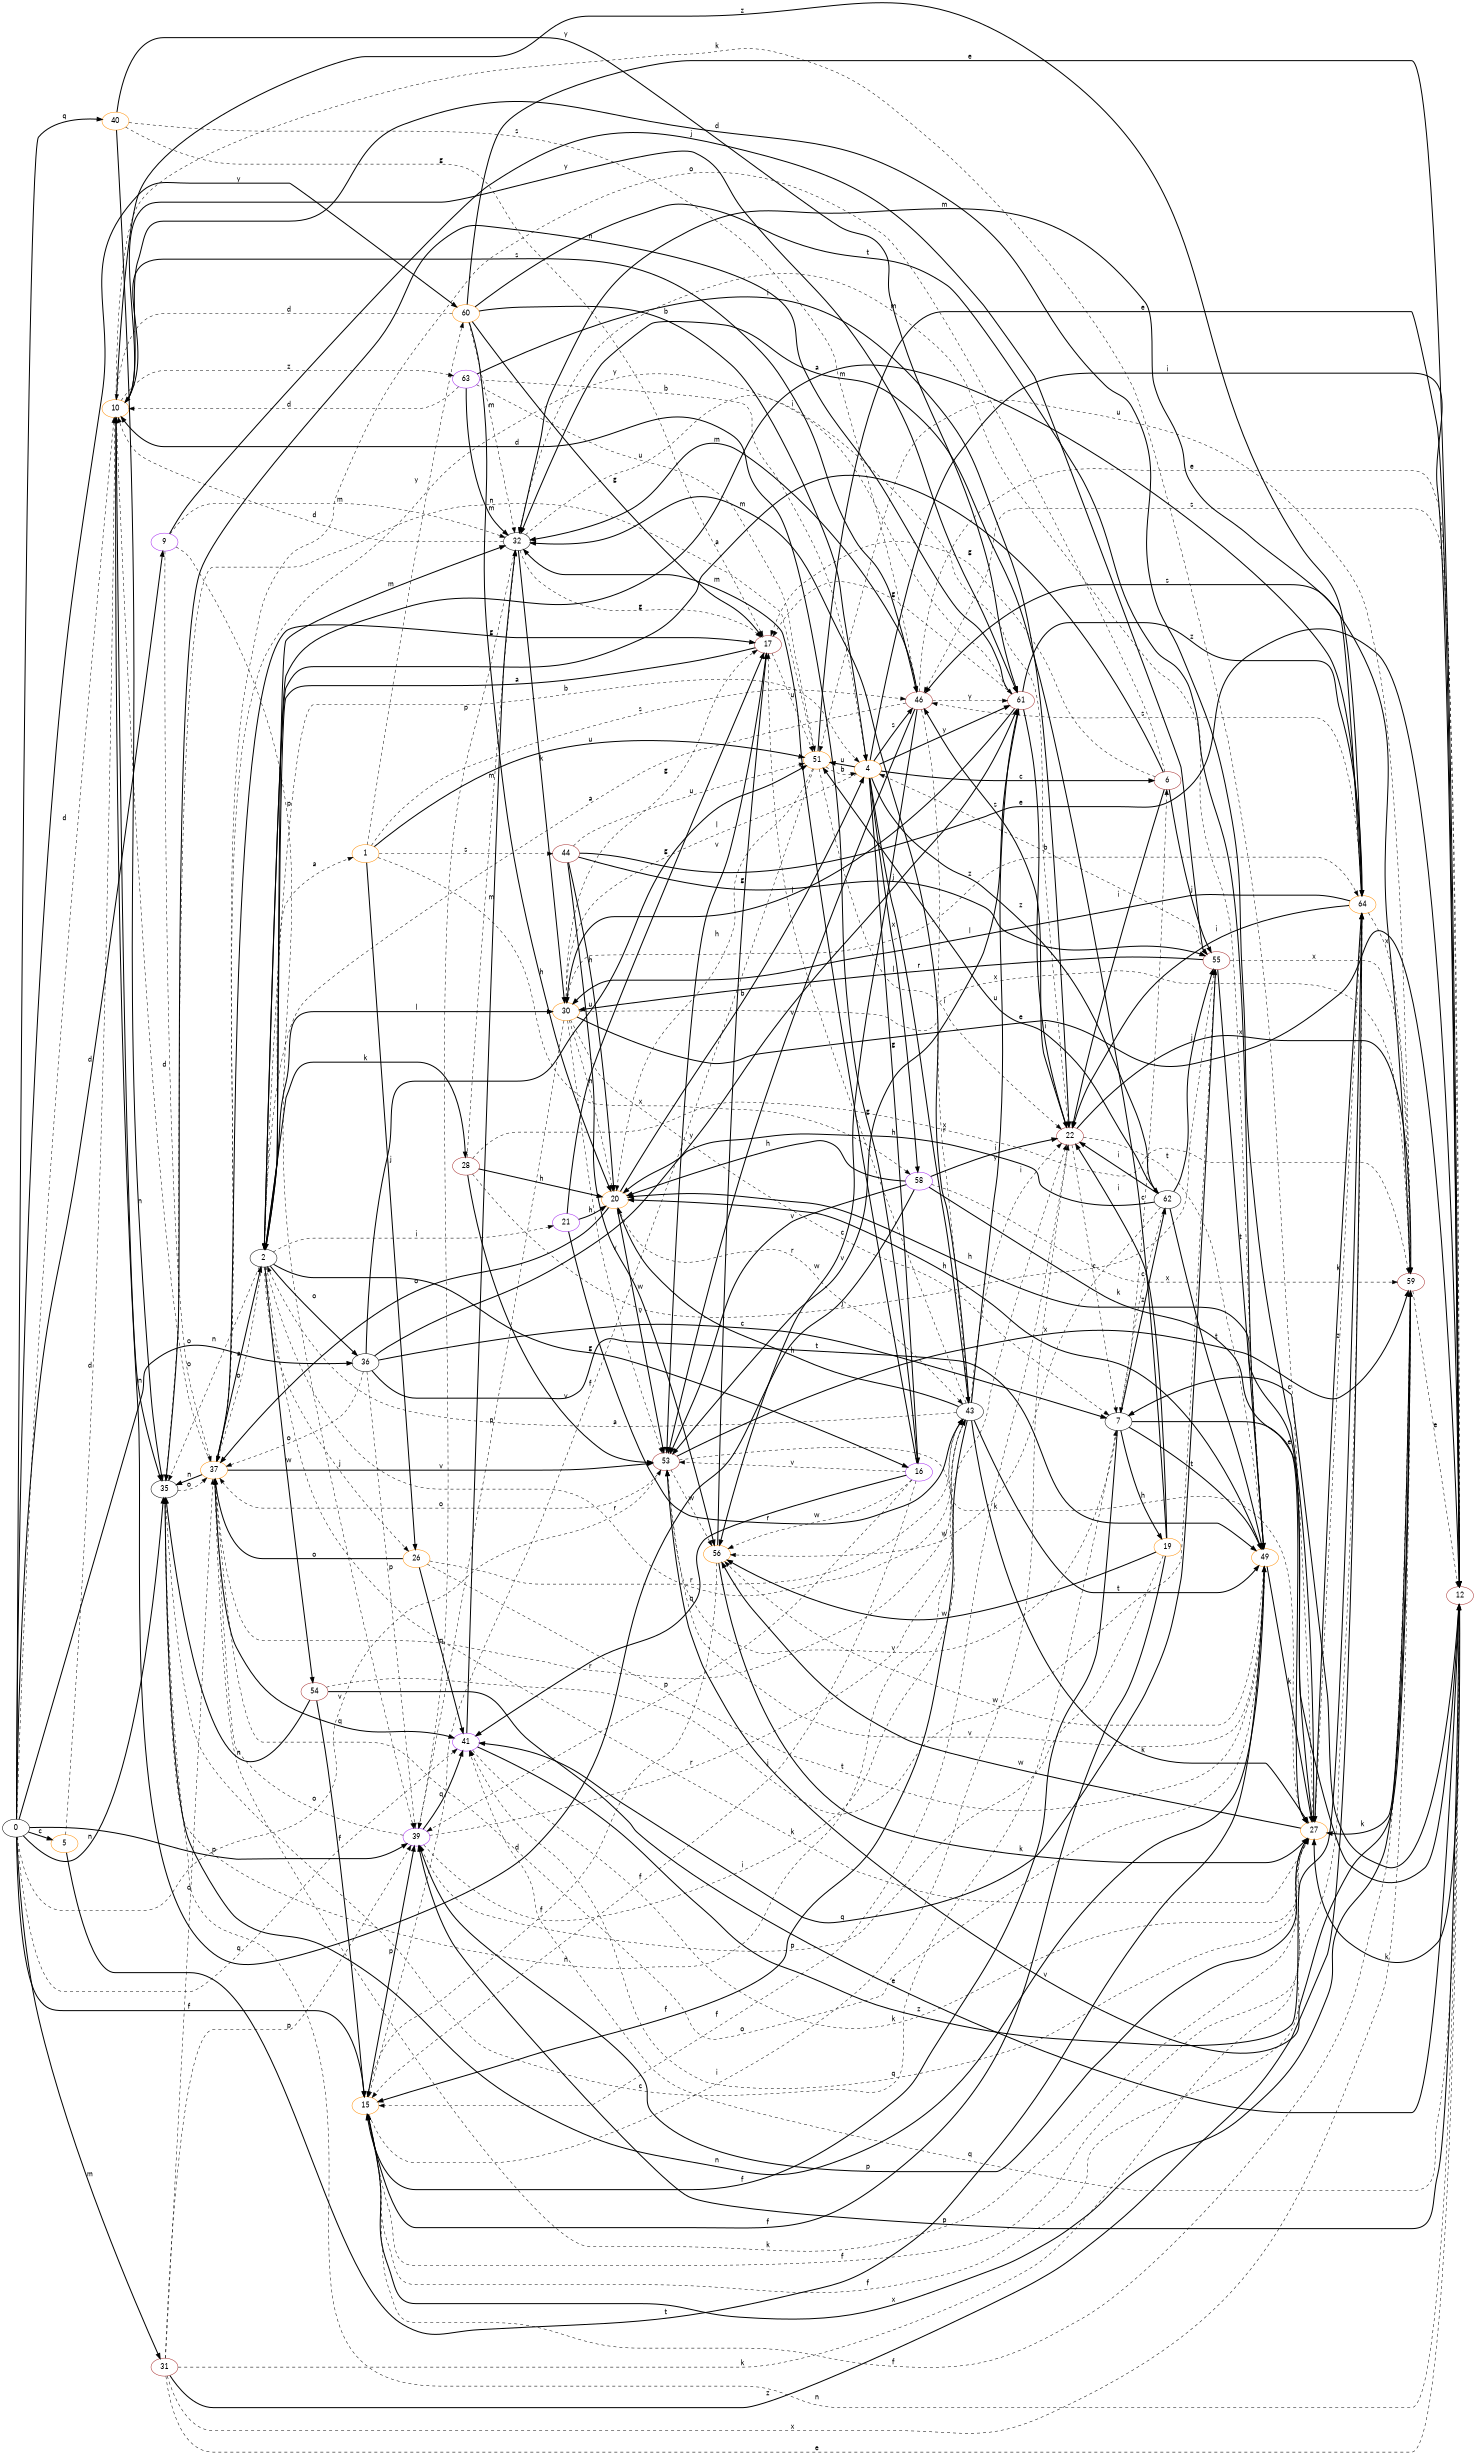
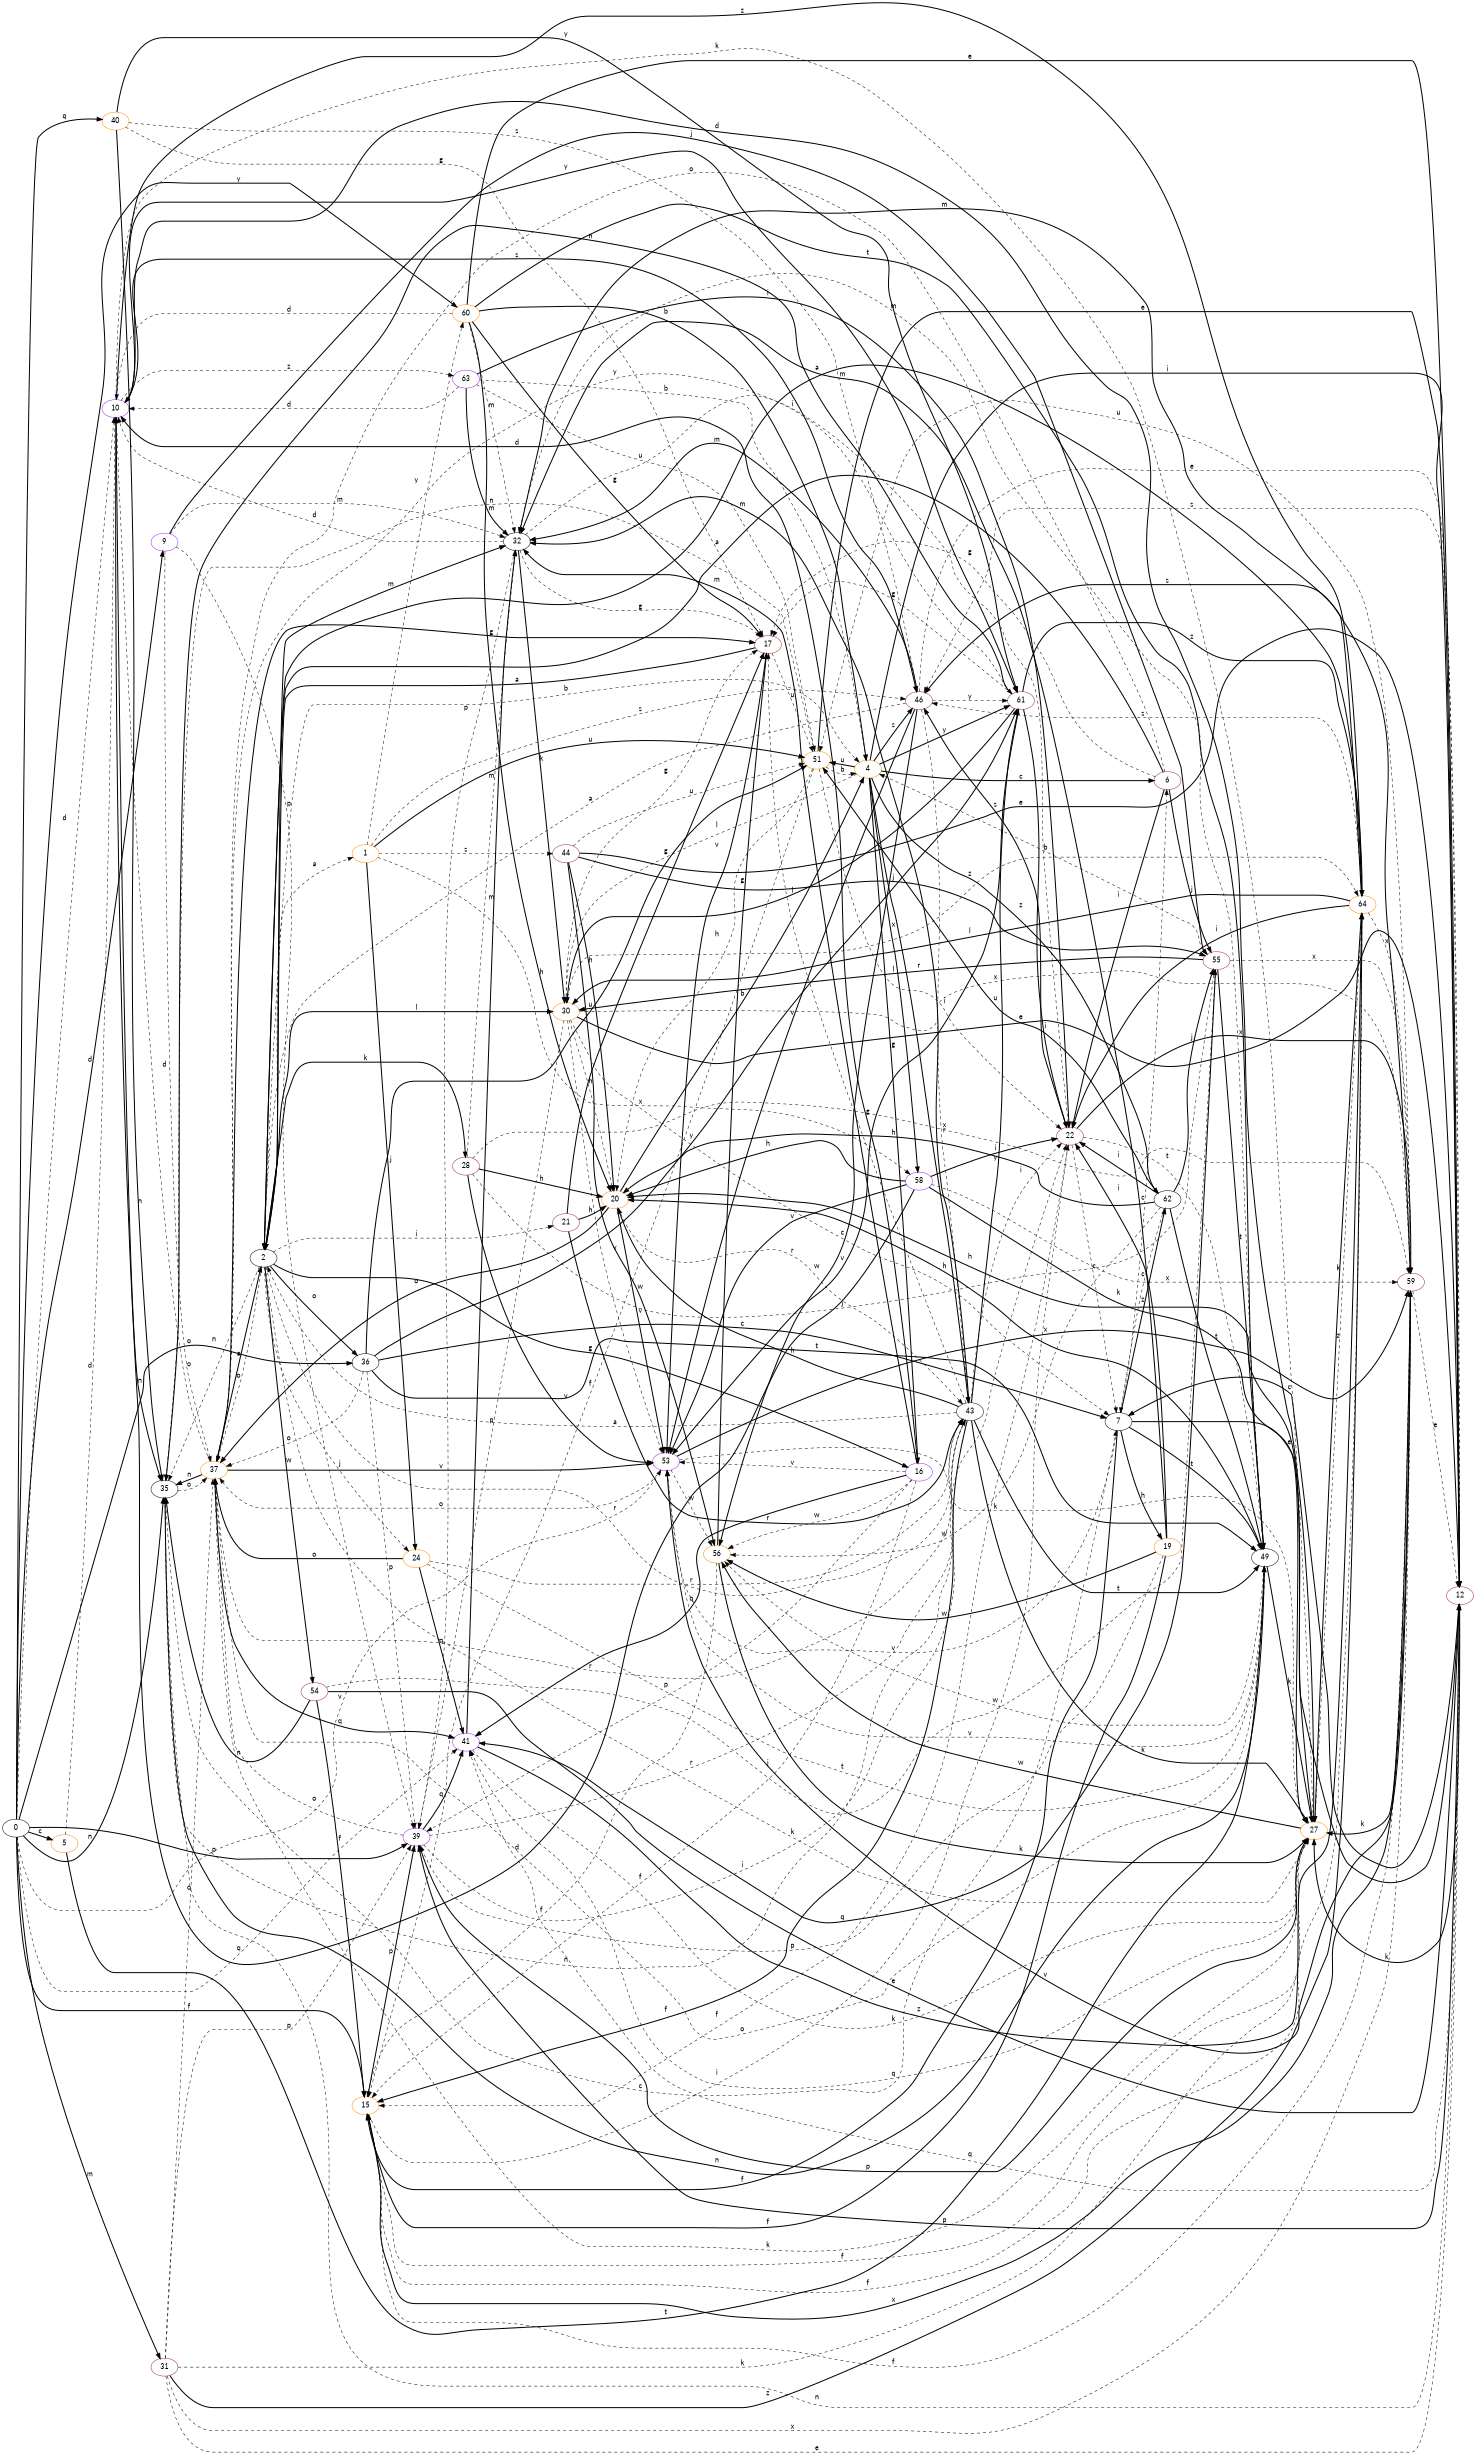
node "10": color darkorange -> purple
node "21": color purple -> brown
node "53": color brown -> purple
node "49": color darkorange -> black
node "26": label "26" -> "24"
